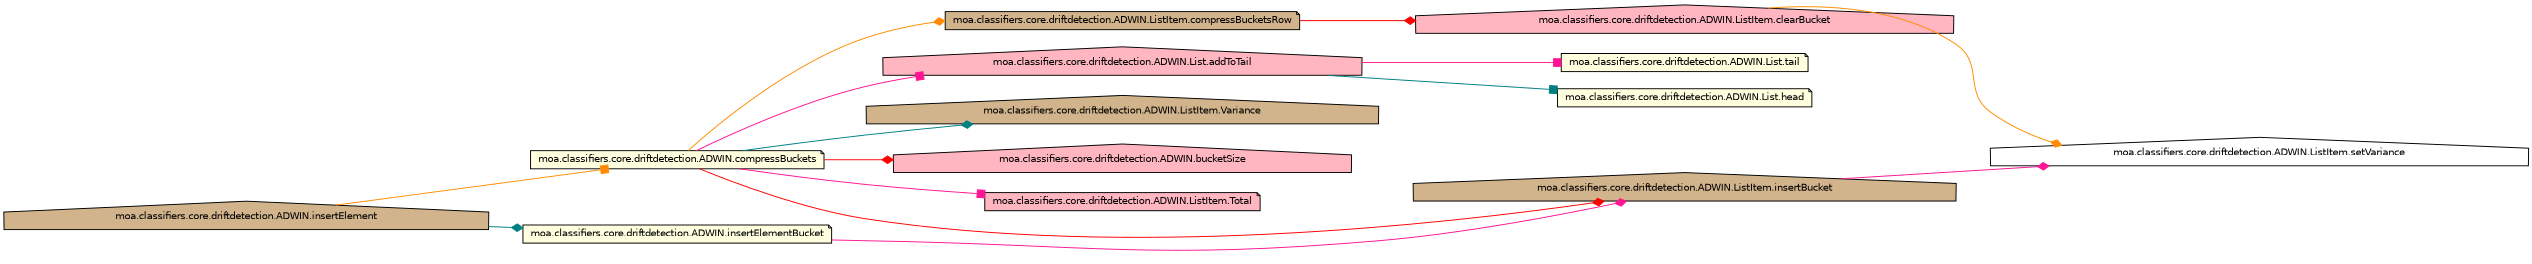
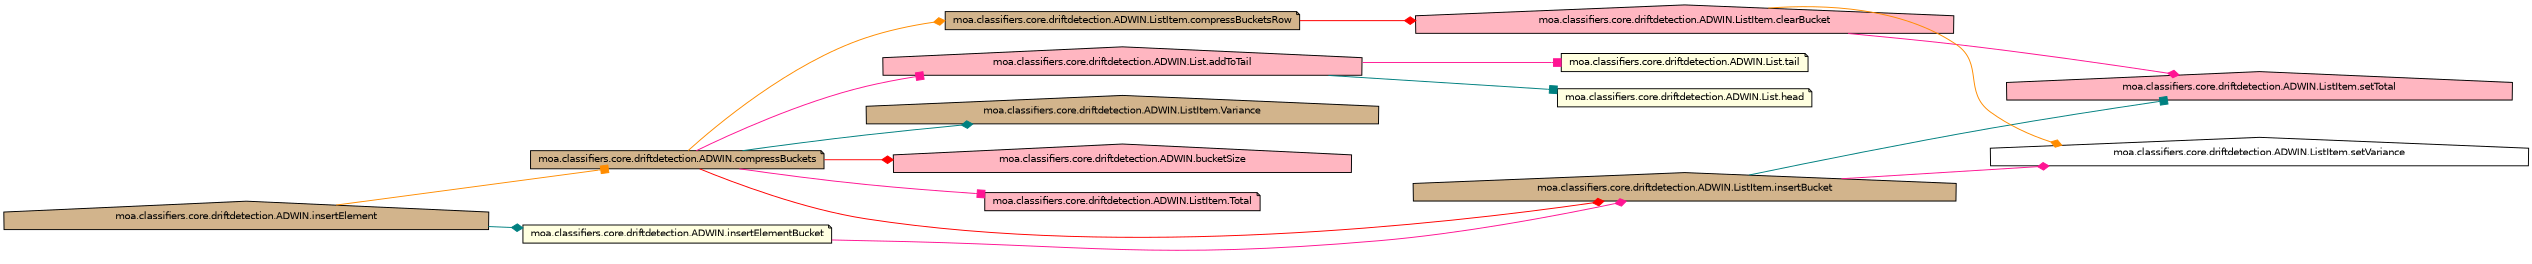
node "moa.classifiers.core.driftdetection.ADWIN.ListItem.setTotal": added
node "moa.classifiers.core.driftdetection.ADWIN.compressBuckets": fillcolor lightyellow -> tan
